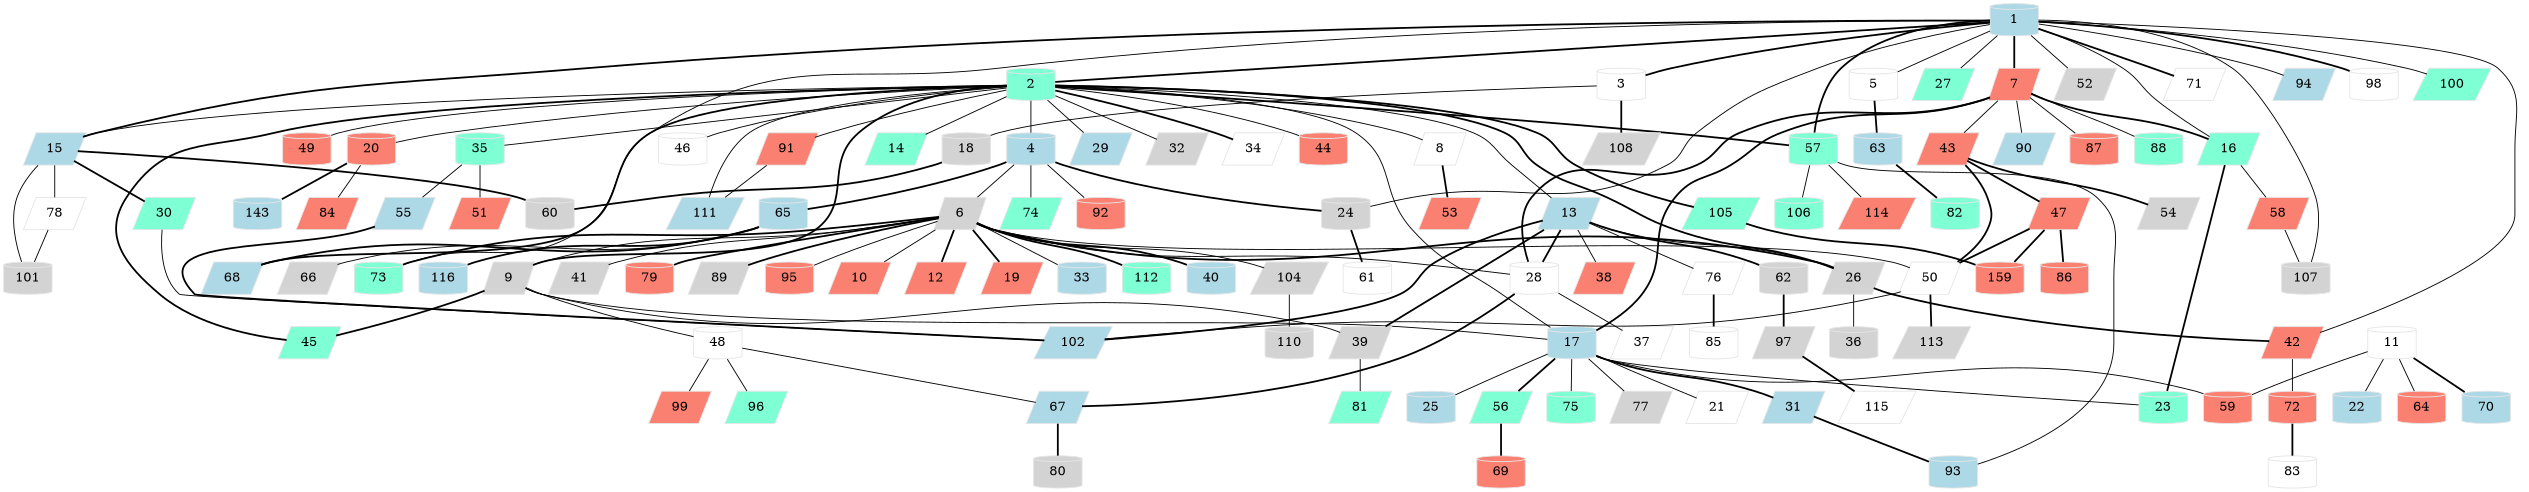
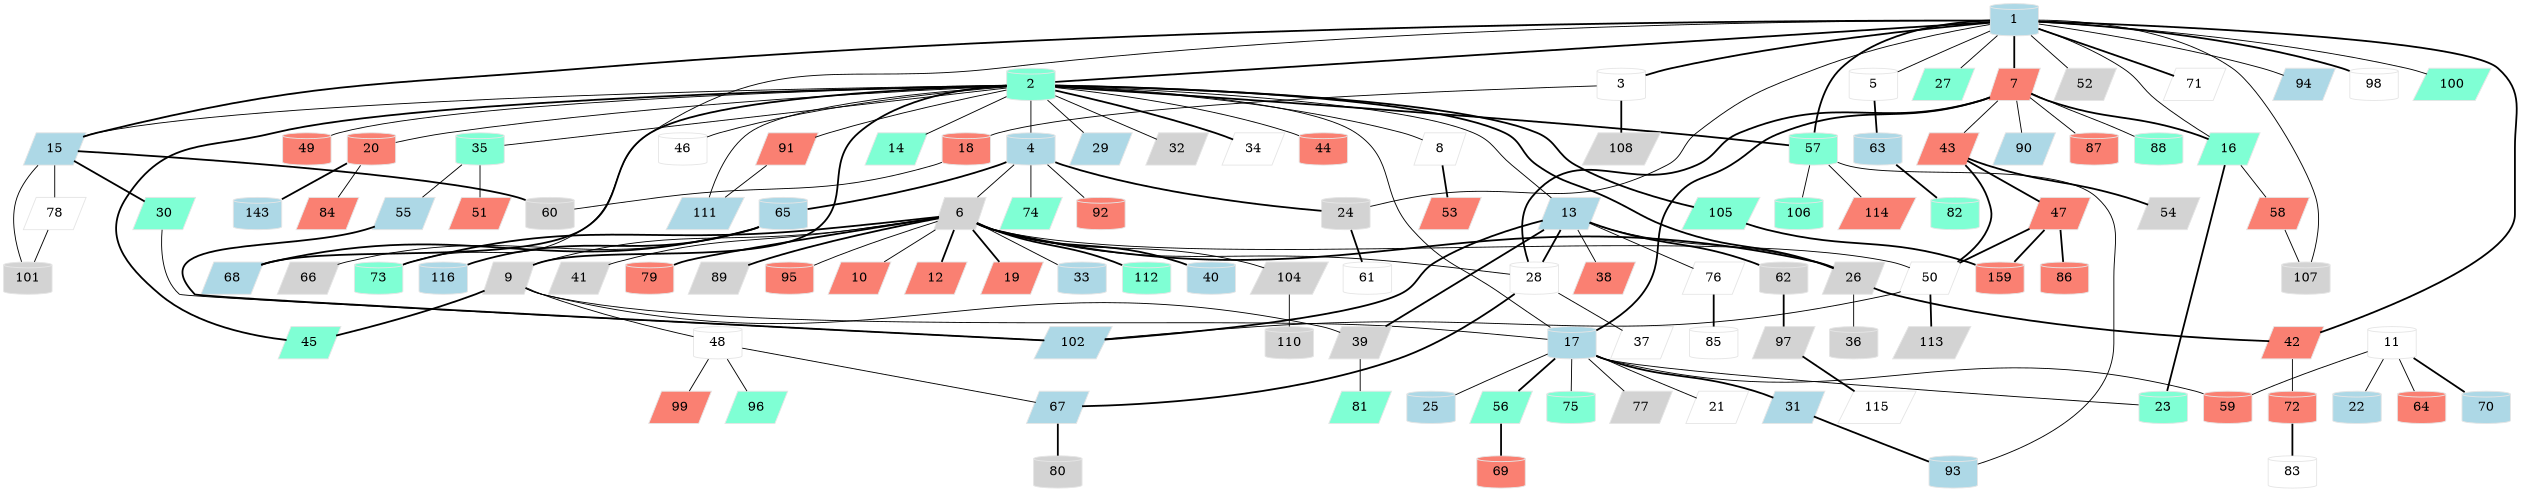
edge "1" -- "42": style solid -> bold
node "18": fillcolor lightgrey -> salmon
edge "18" -- "60": style bold -> solid
